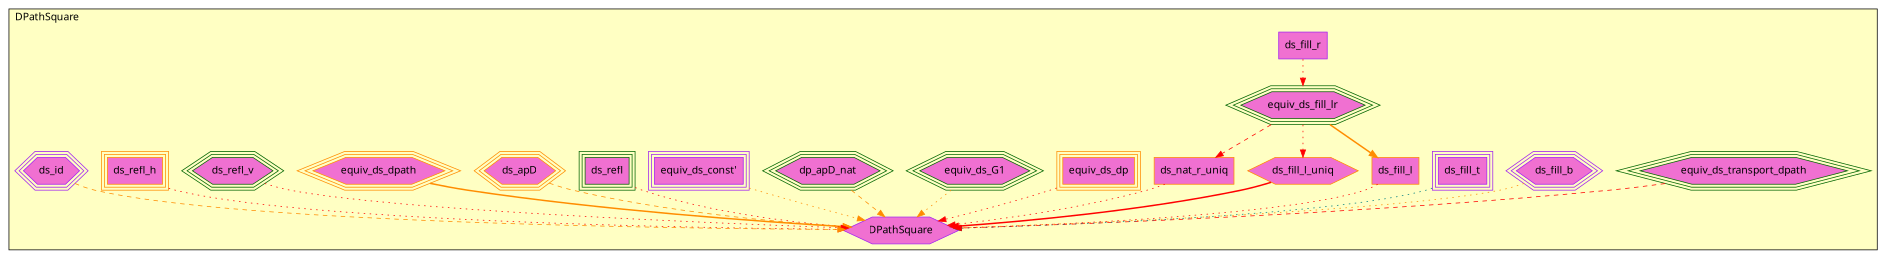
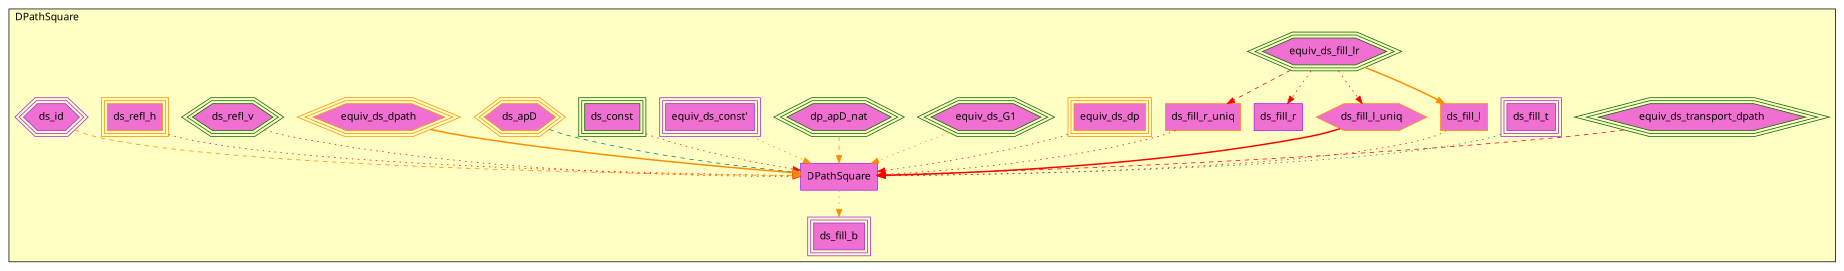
edge "ds_fill_r" -> "equiv_ds_fill_lr": reversed
node "ds_refl": label "ds_refl" -> "ds_const"
node "ds_nat_r_uniq": label "ds_nat_r_uniq" -> "ds_fill_r_uniq"
node "ds_fill_b": shape hexagon -> box
edge "ds_apD" -> "DPathSquare": color darkorange -> teal
edge "ds_fill_b" -> "DPathSquare": reversed
node "DPathSquare": shape hexagon -> box
